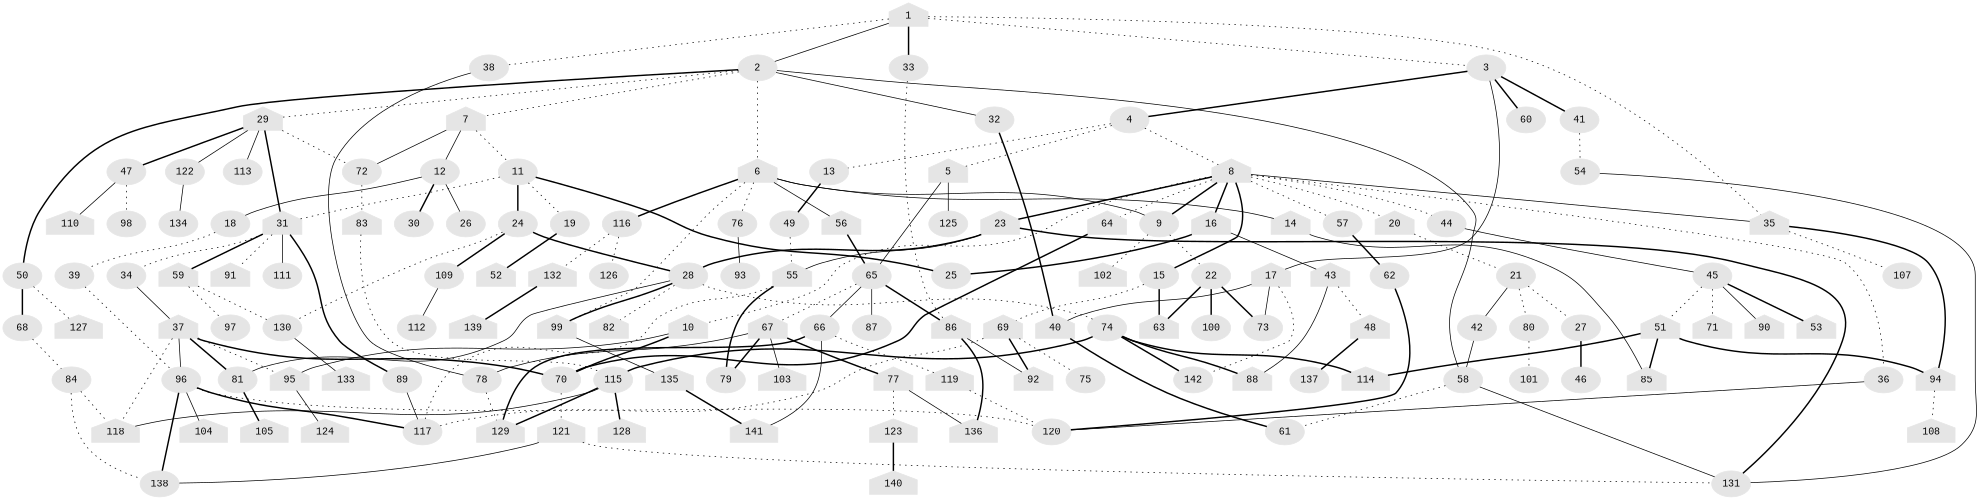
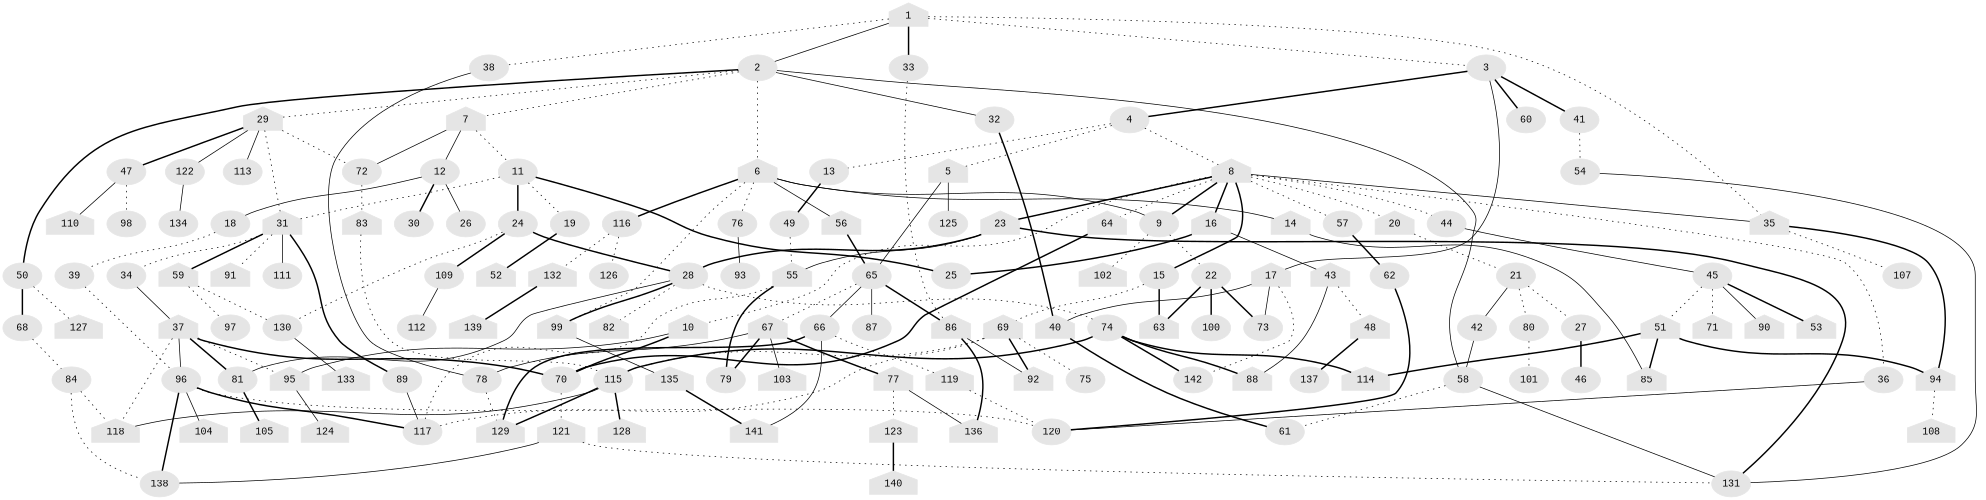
edge "29" -- "31": style bold -> dotted
edge "69" -- "115": added
